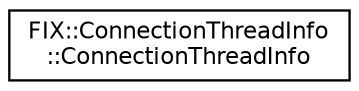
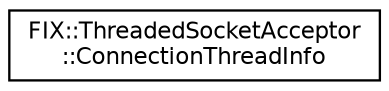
node "FIX::ConnectionThreadInfo ::ConnectionThreadInfo": label "FIX::ConnectionThreadInfo ::ConnectionThreadInfo" -> "FIX::ThreadedSocketAcceptor ::ConnectionThreadInfo"
